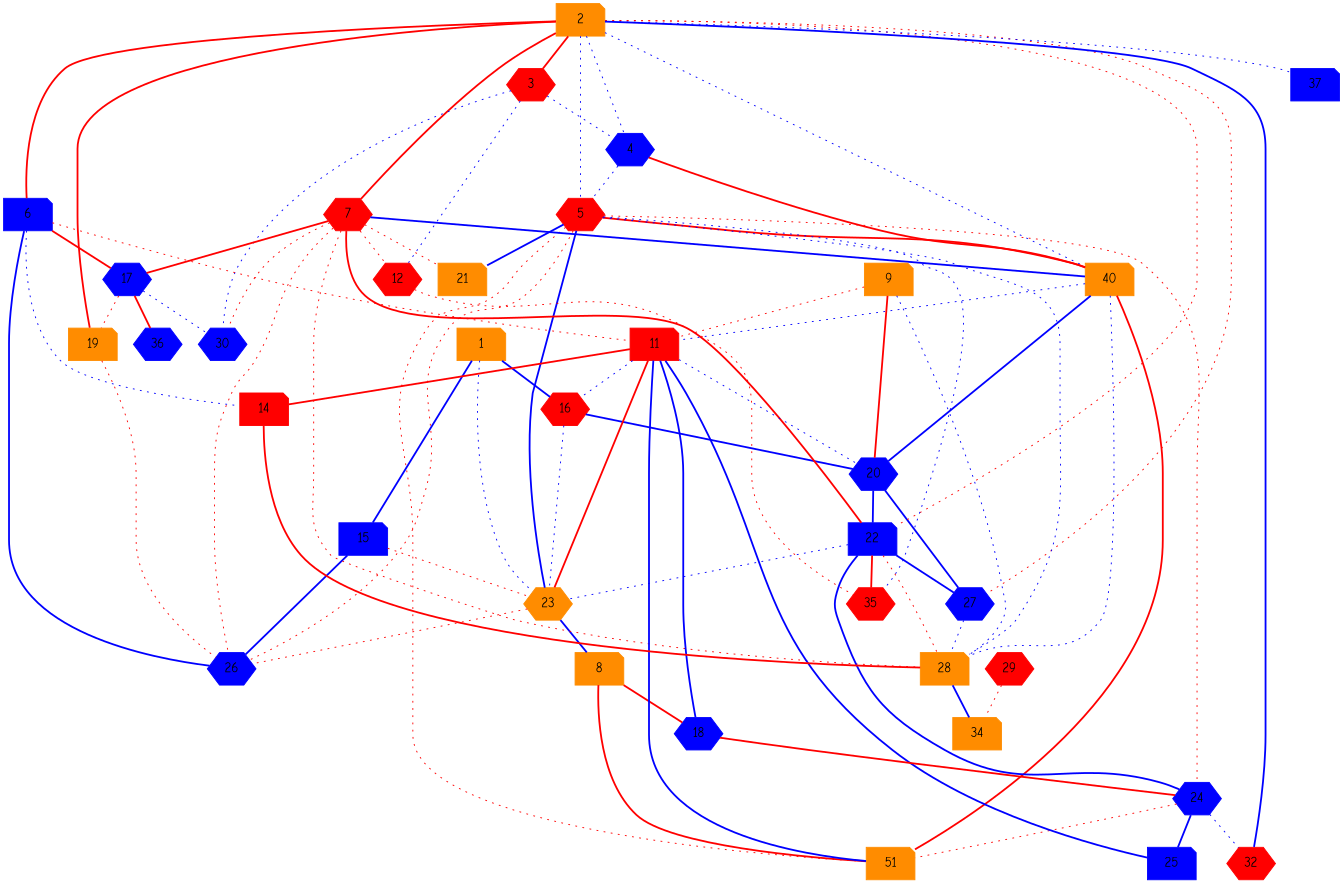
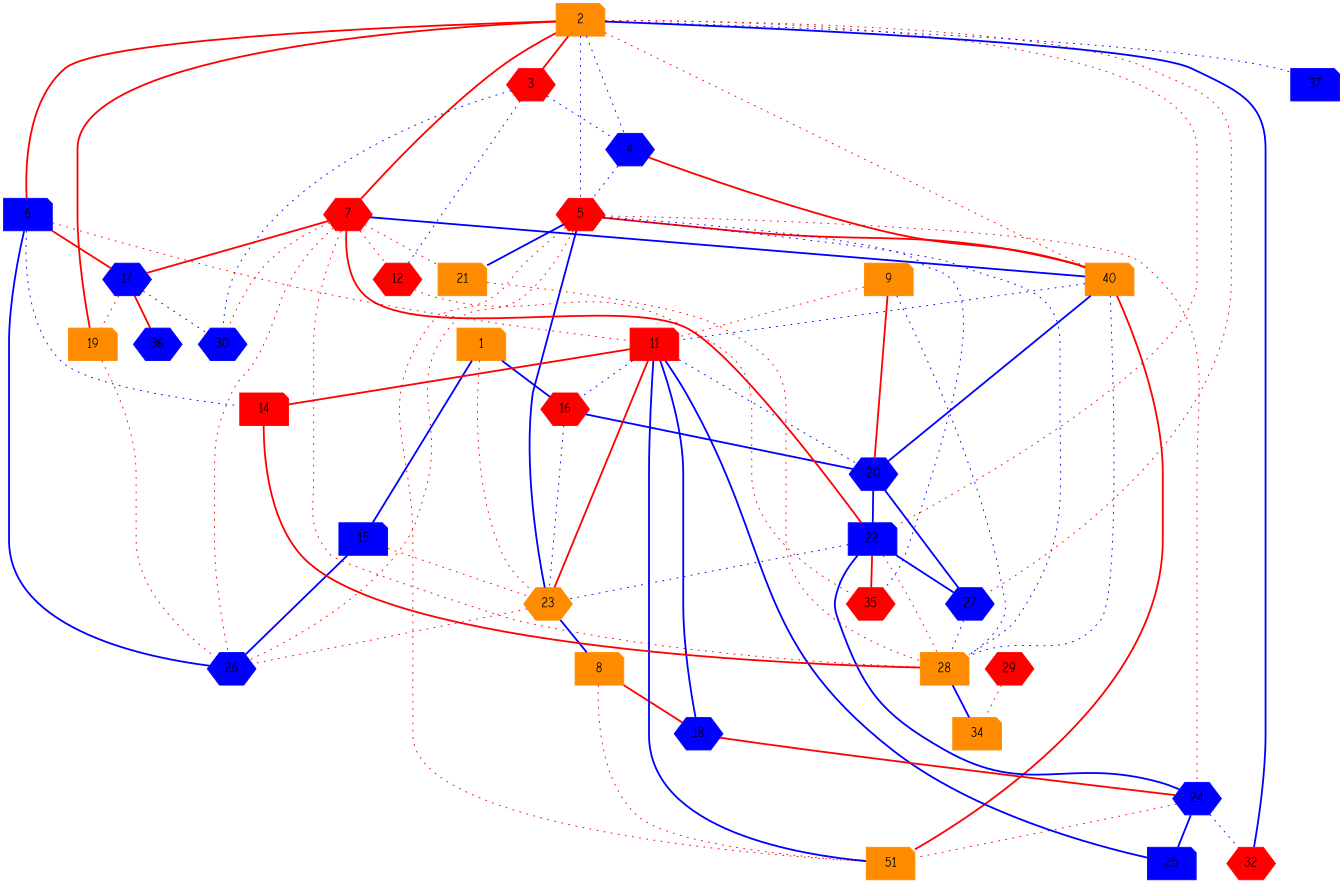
edge "2" -- "40": color blue -> red
edge "21" -- "28": added
edge "1" -- "23": color blue -> red
edge "8" -- "51": style bold -> dotted
